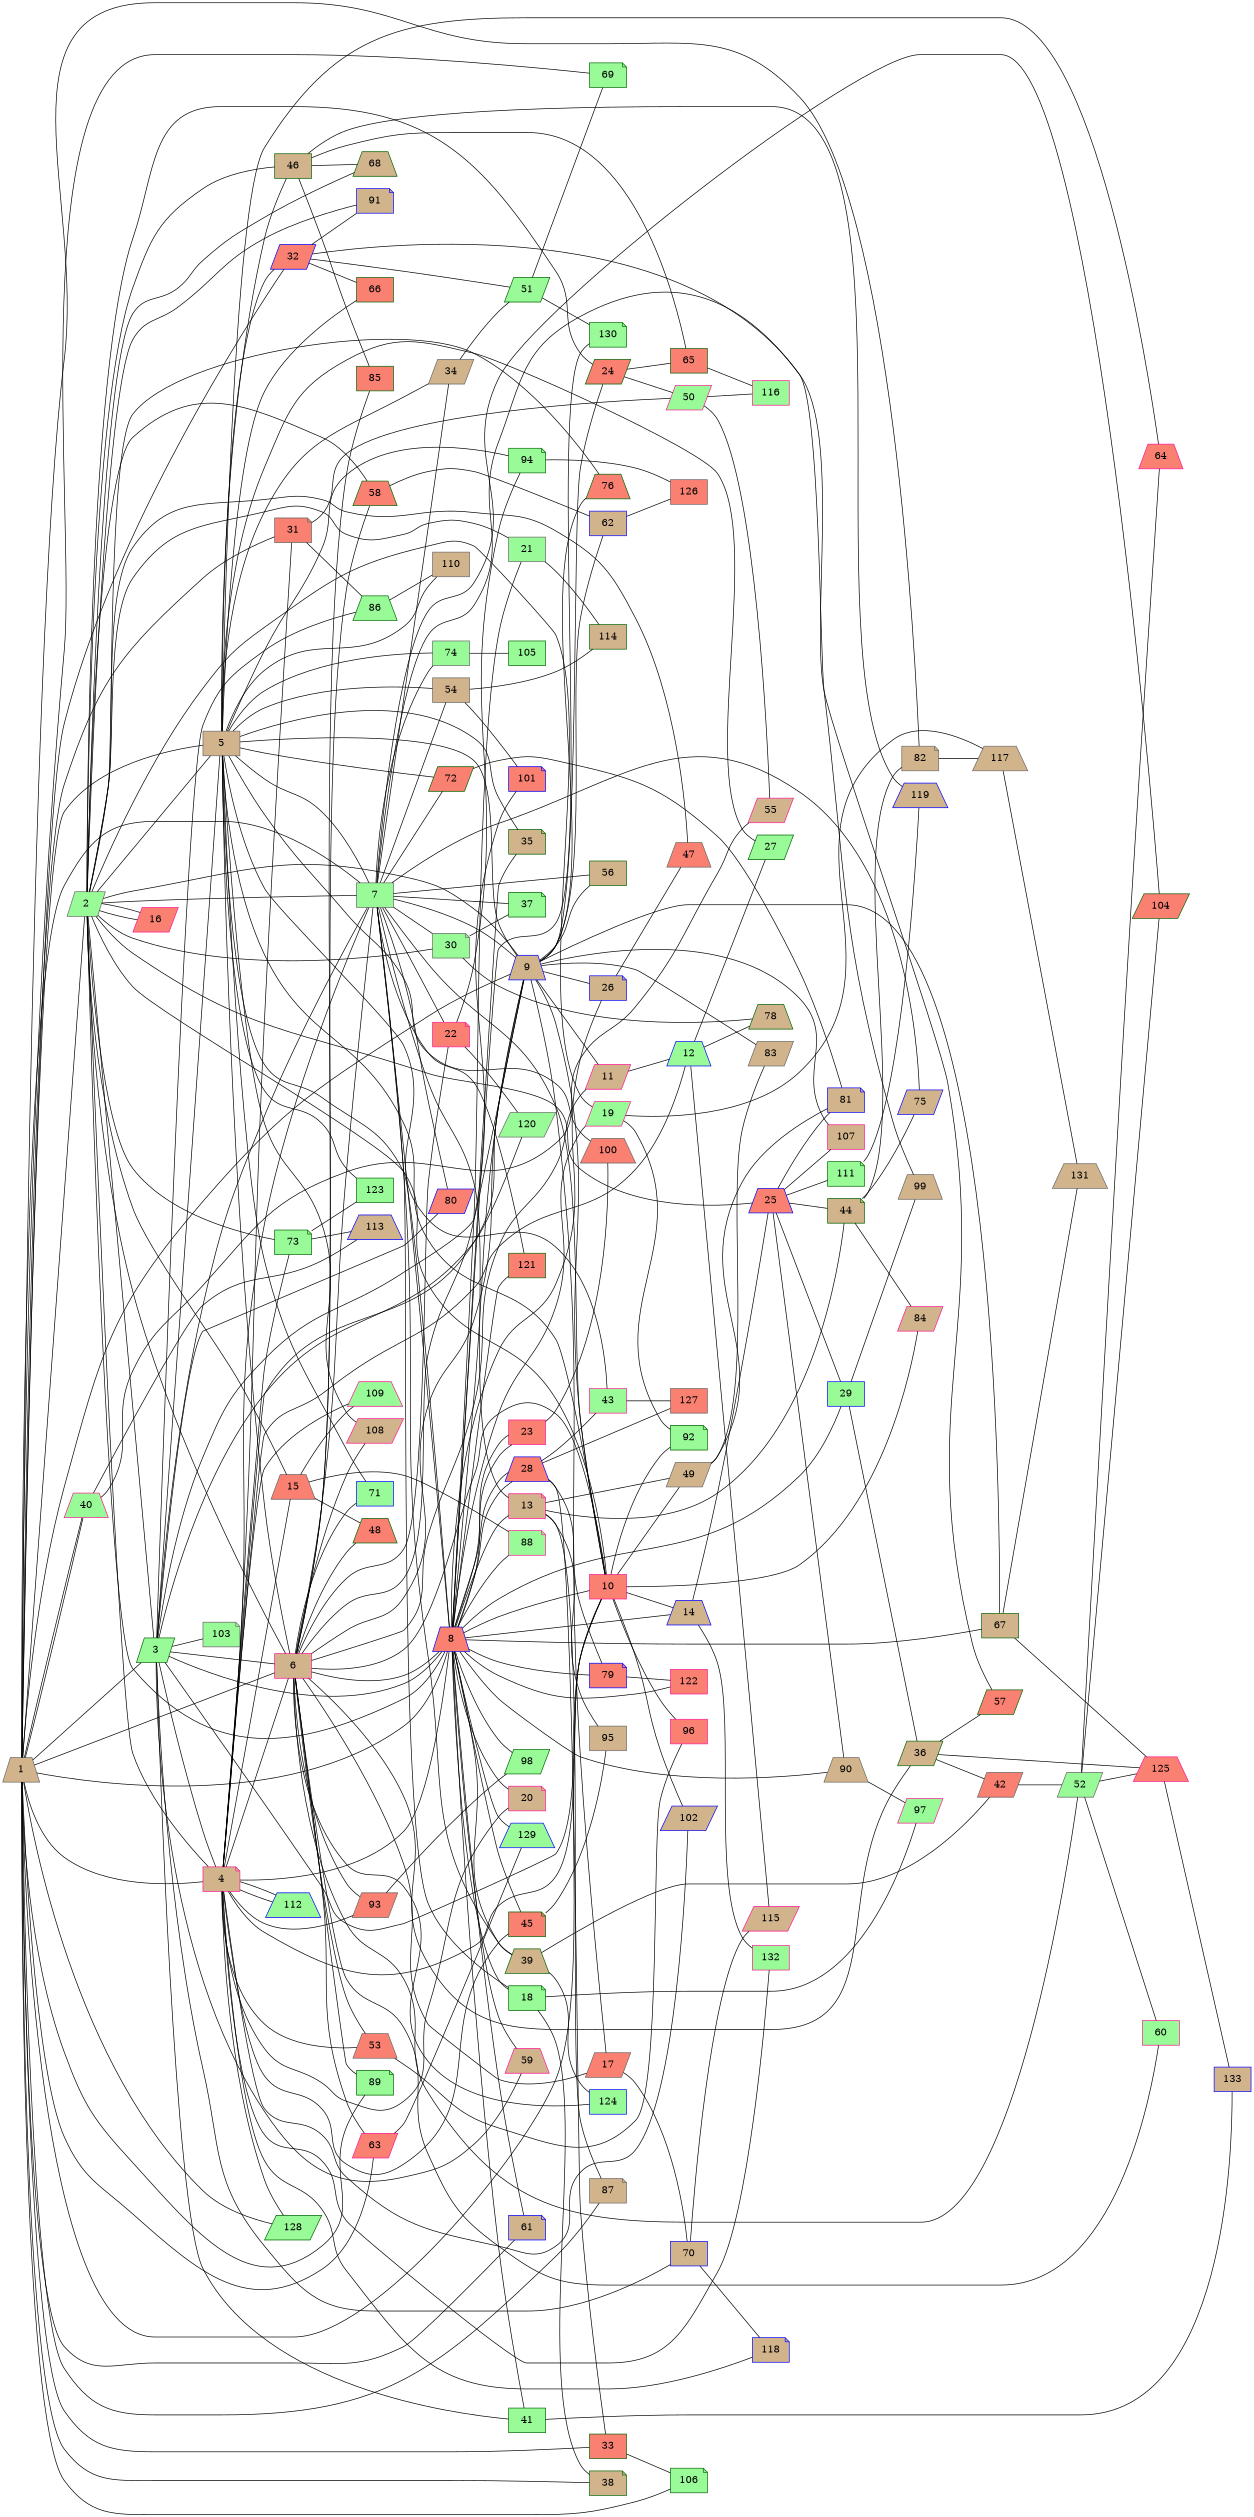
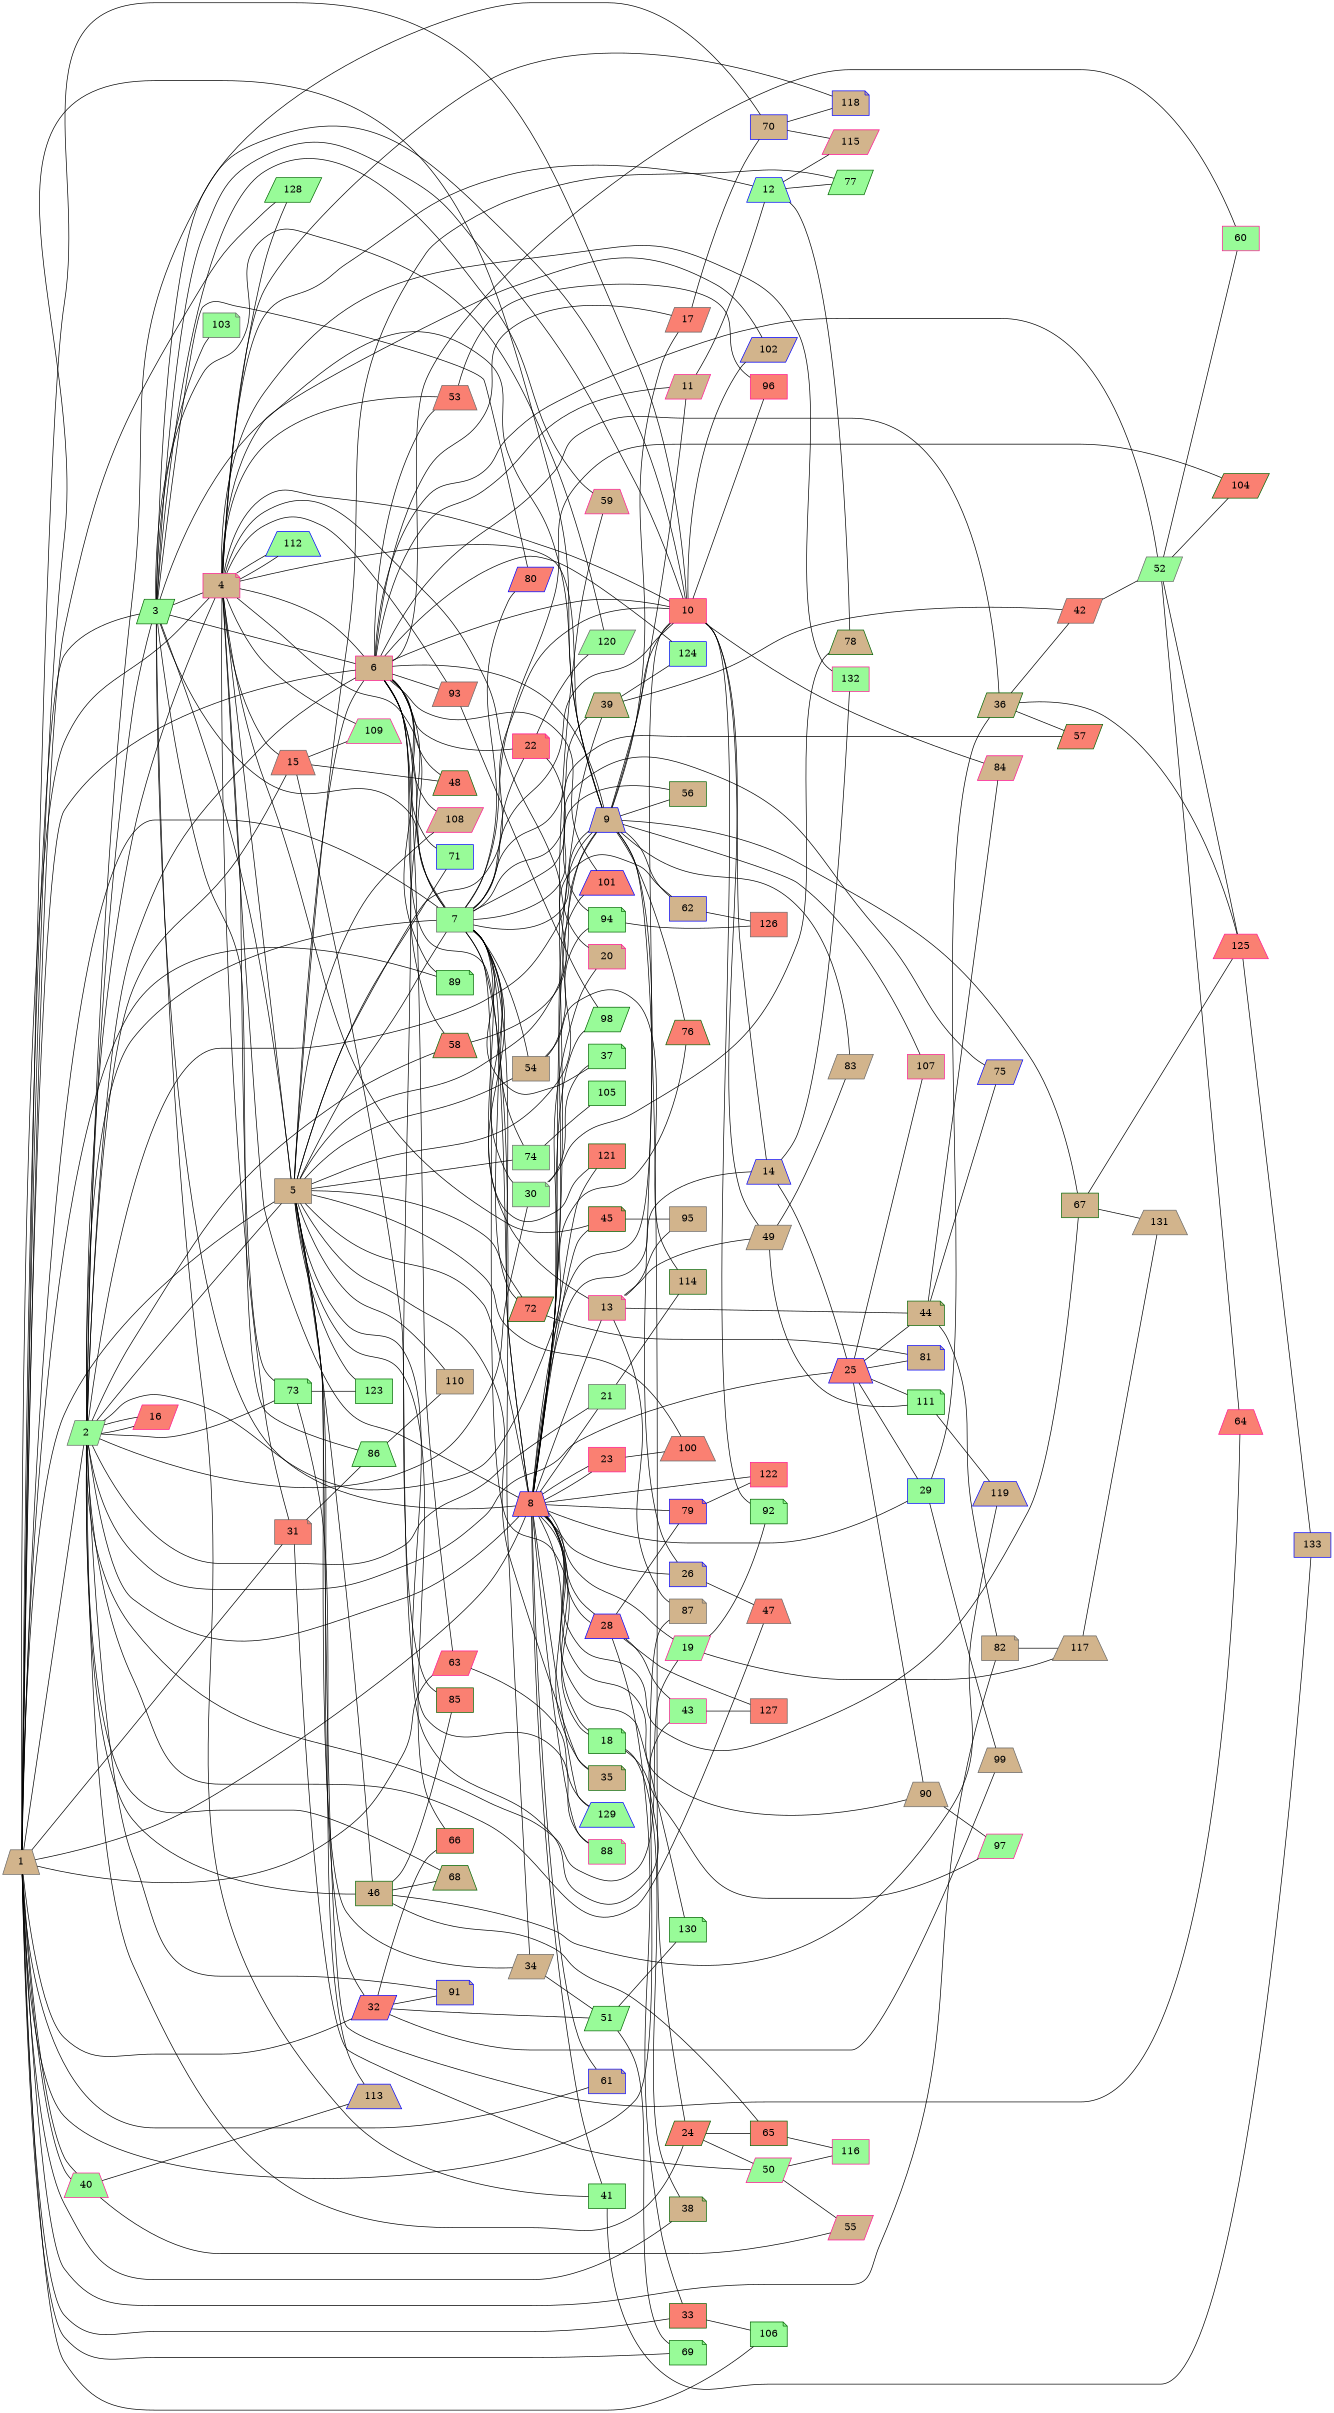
node "101": shape note -> trapezium
node "27": label "27" -> "77"
edge "4" -- "5": added
edge "81" -- "49": now "111" -- "49"
